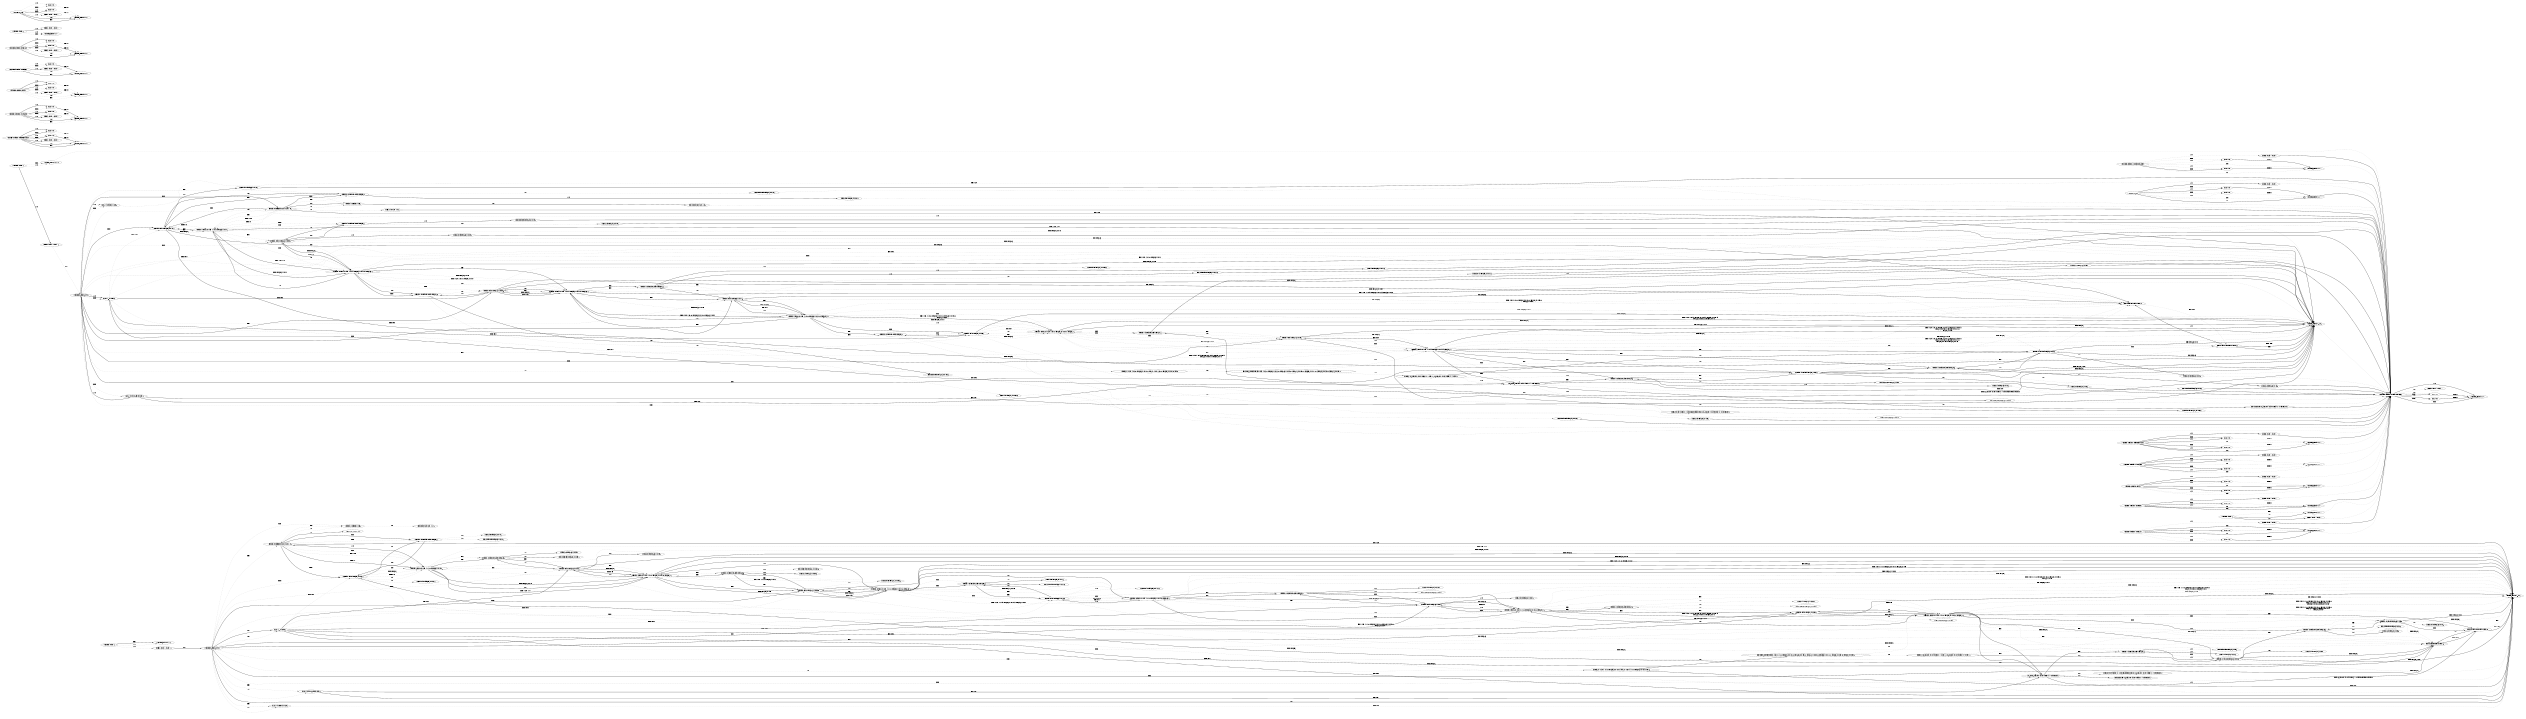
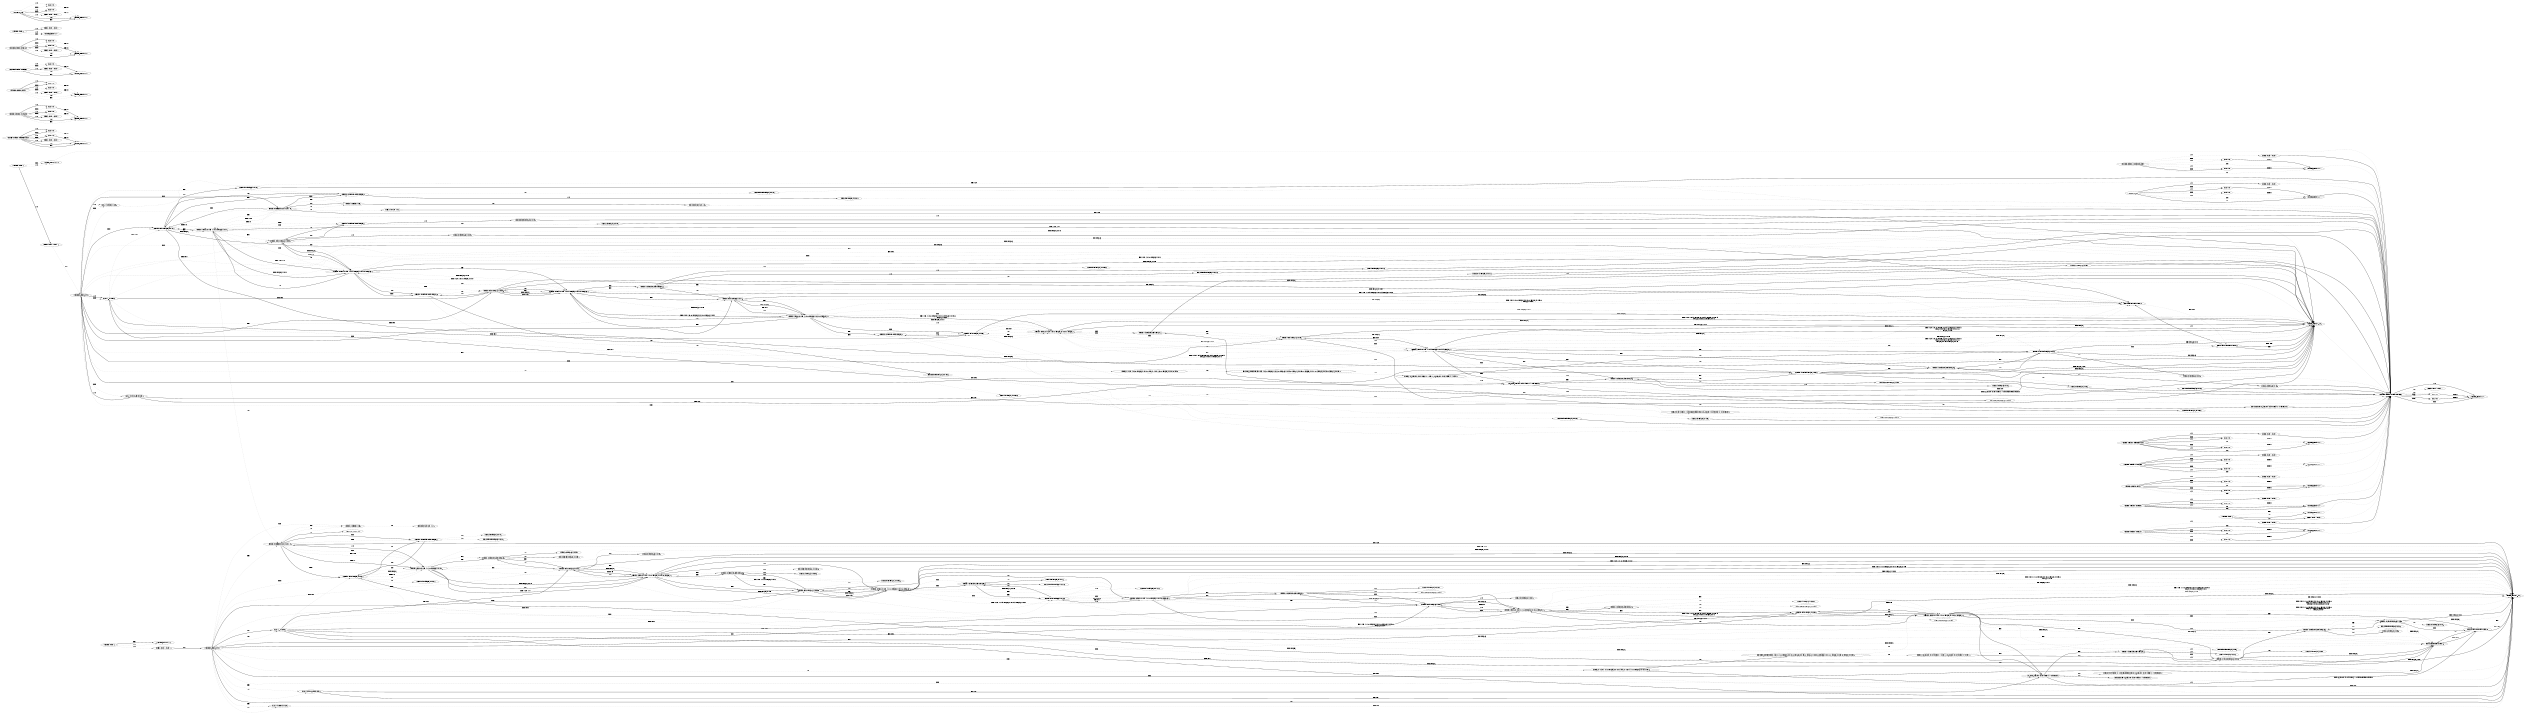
edge "(<operator>.logicalAnd,*rsize >= 60 && rdesc[39] == 0x2a)" -> "(<operator>.greaterEqualsThan,*rsize >= 60)": now "(<operator>.logicalAnd,*rsize >= 60 && rdesc[39] == 0x2a)" -> "(<operator>.greaterEqualsThan,*rsize >= 62)"
